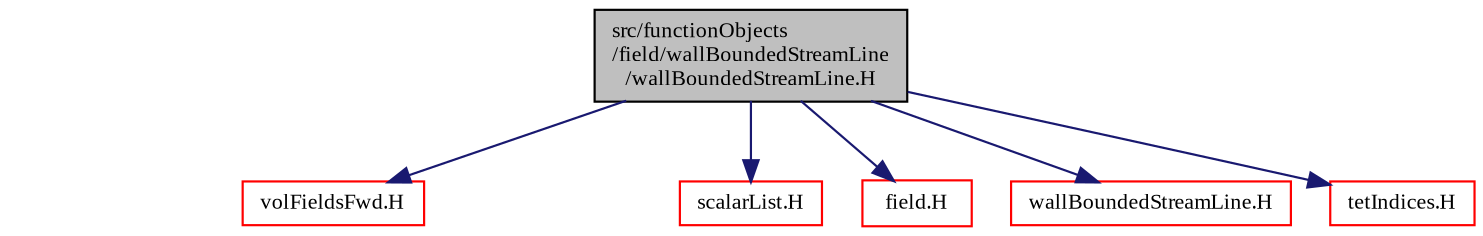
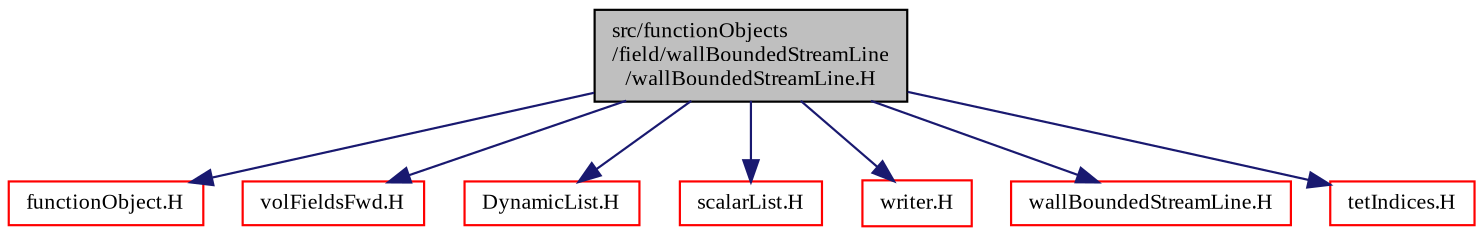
node "functionObject.H": added
node "DynamicList.H": added
node "field.H": label "field.H" -> "writer.H"
